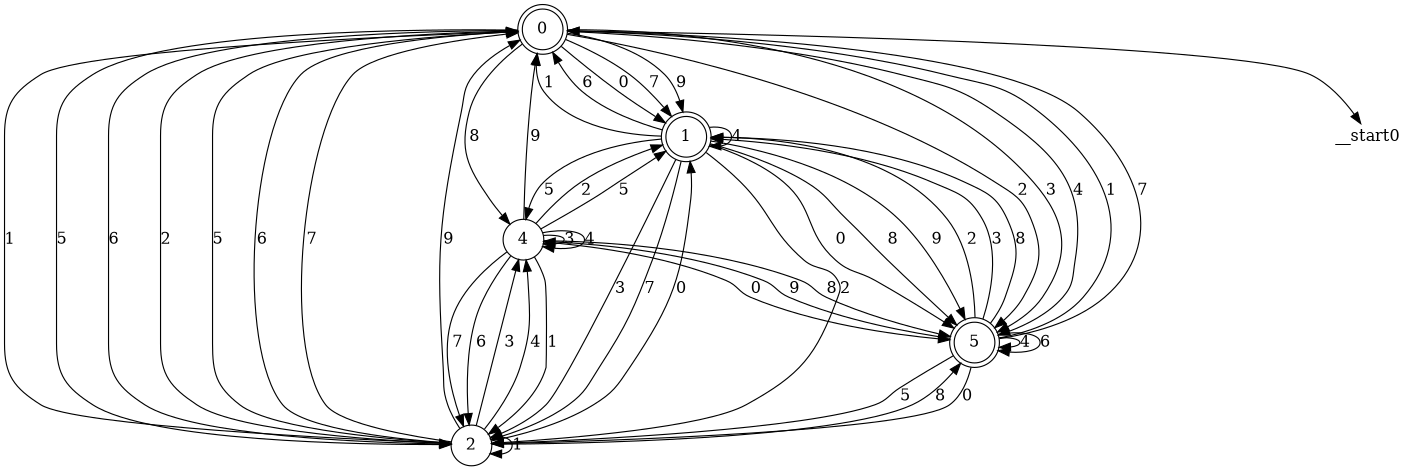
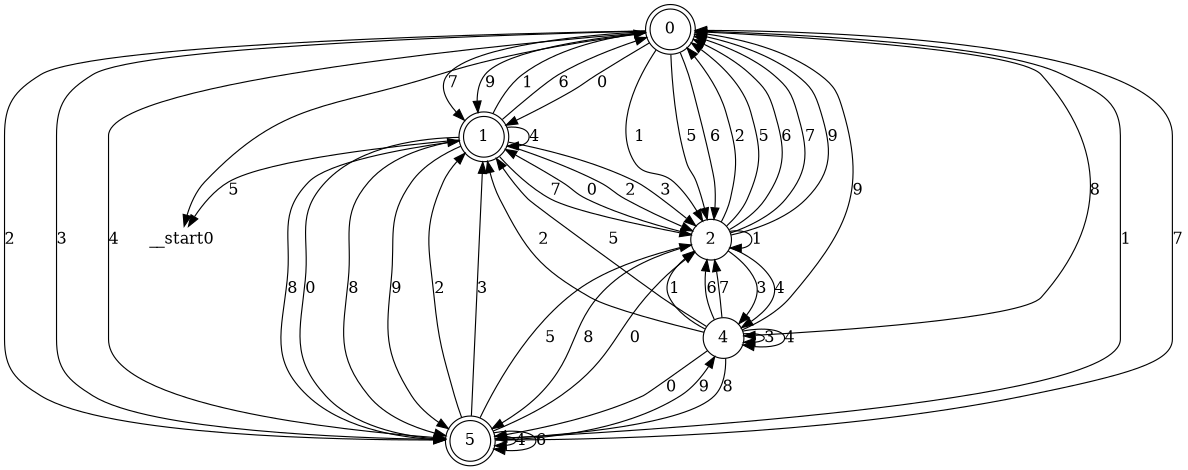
edge "1" -> "4": now "1" -> "__start0"
